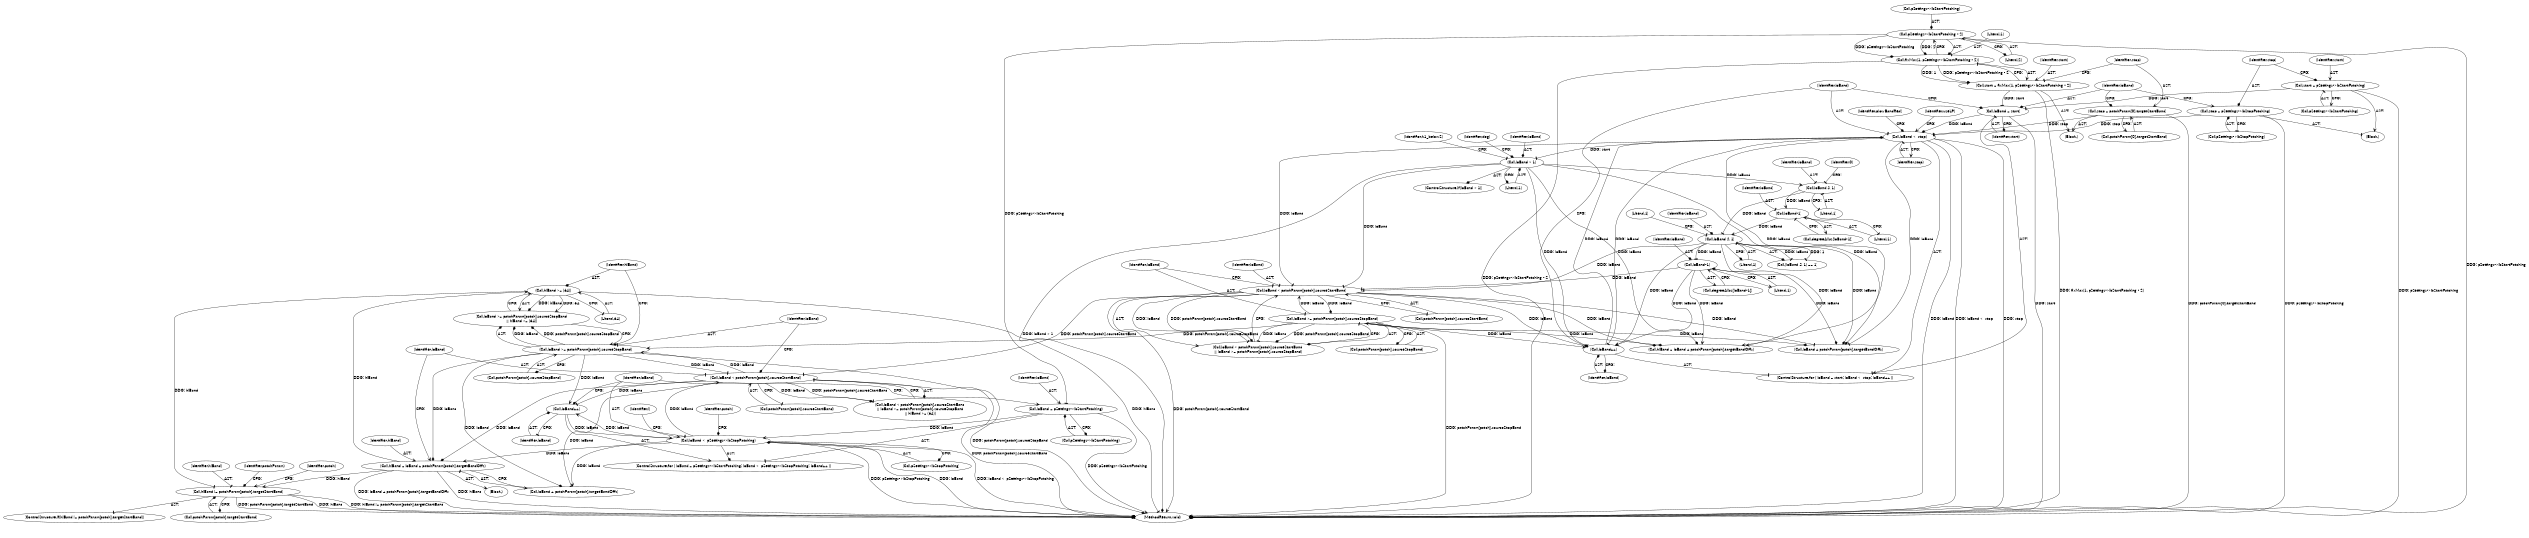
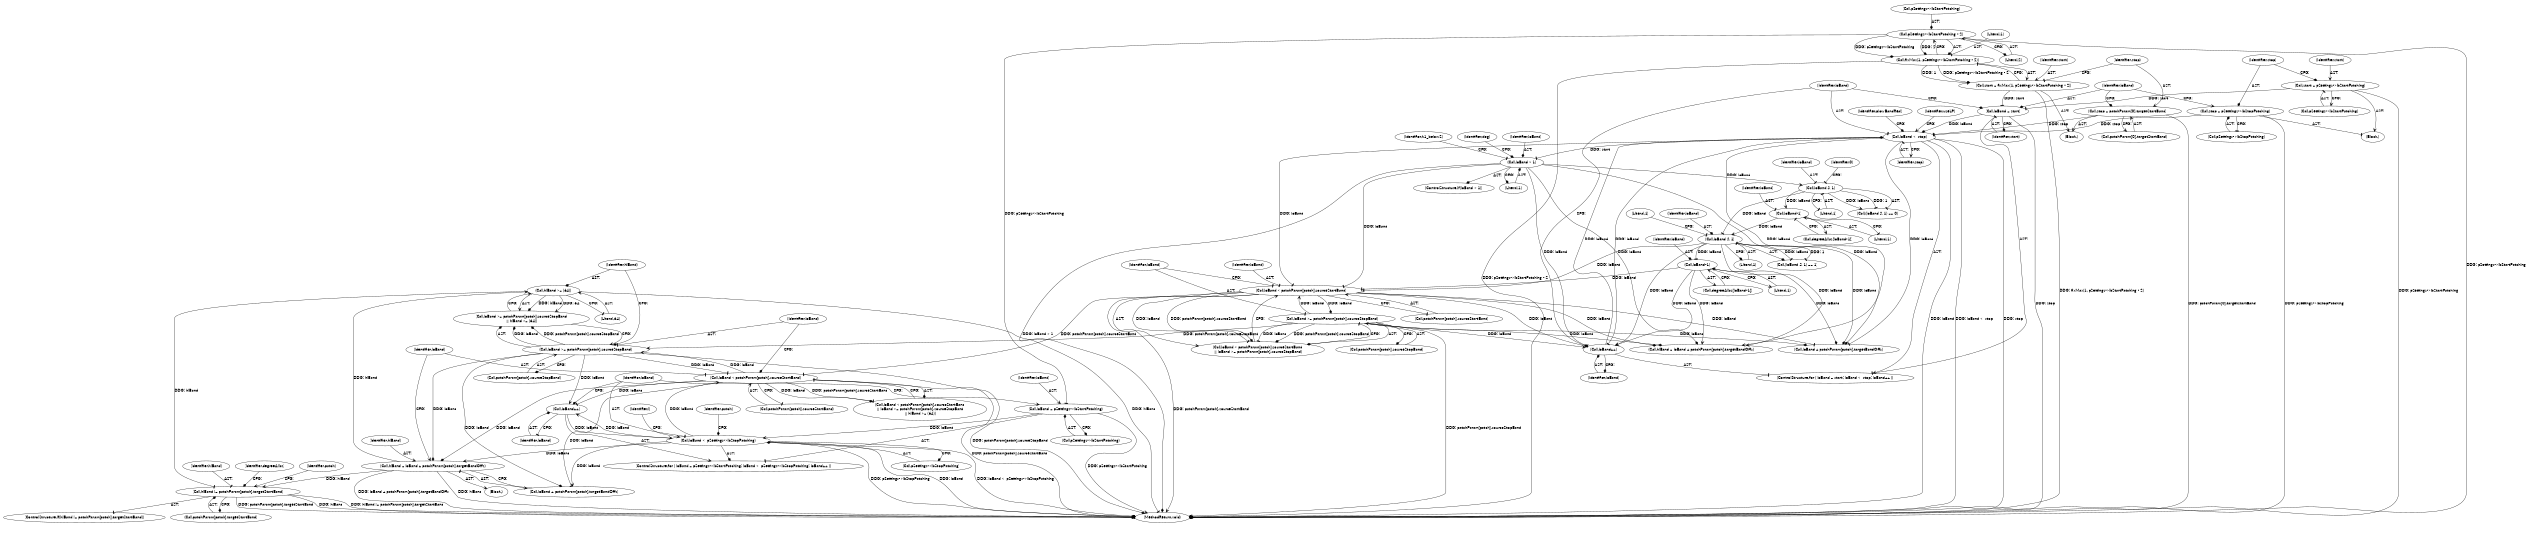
node "(Call,(loBand & 1) == 0)": added
edge "(Call,loBand = start)" -> "(MethodReturn,void)": label "DDG: start" -> "DDG: stop"
node "(Identifier,patchParam)": label "(Identifier,patchParam)" -> "(Identifier,degreeAlias)"
